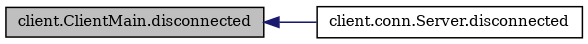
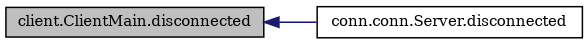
node "client.conn.Server.disconnected": label "client.conn.Server.disconnected" -> "conn.conn.Server.disconnected"
